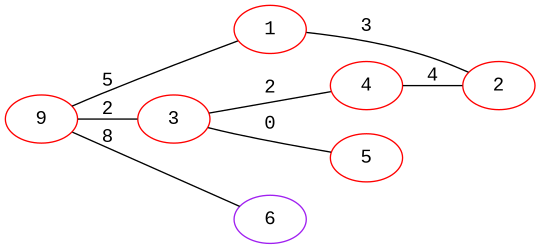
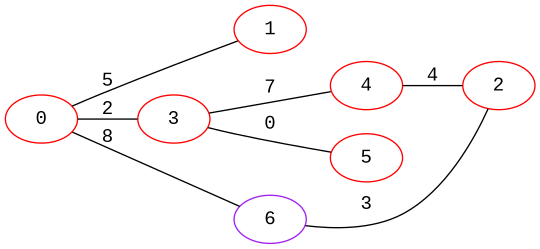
edge "1" -- "2": now "6" -- "2"
edge "4" -- "3": label "2" -> "7"
node "9": label "9" -> "0"
